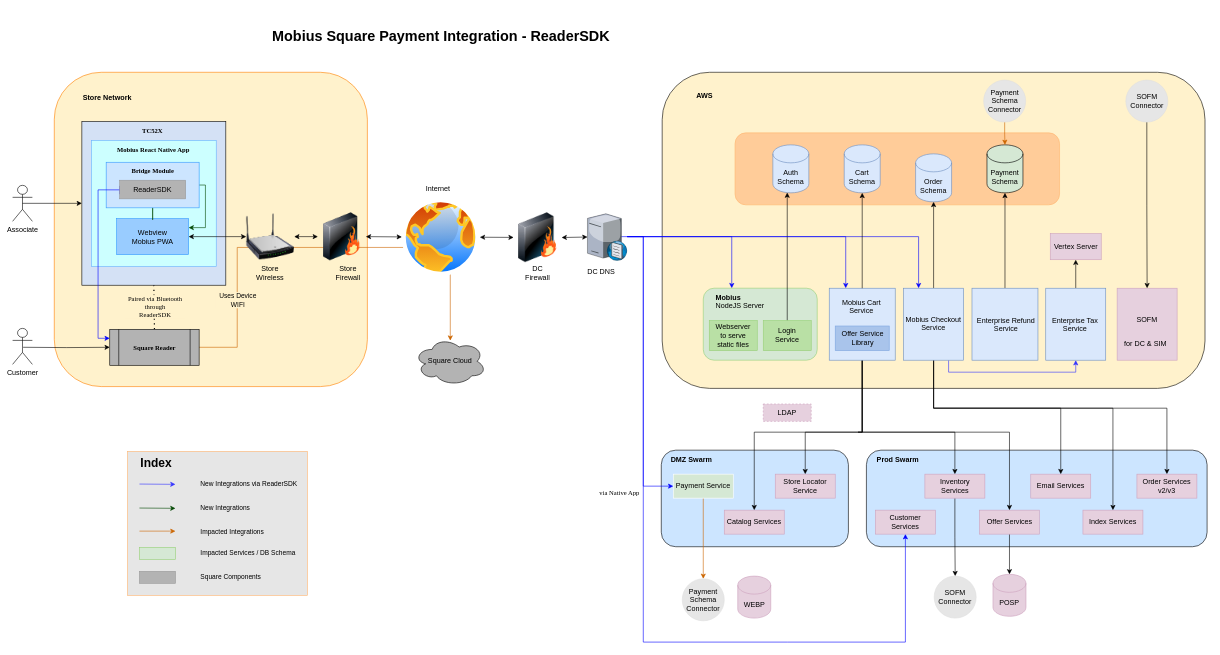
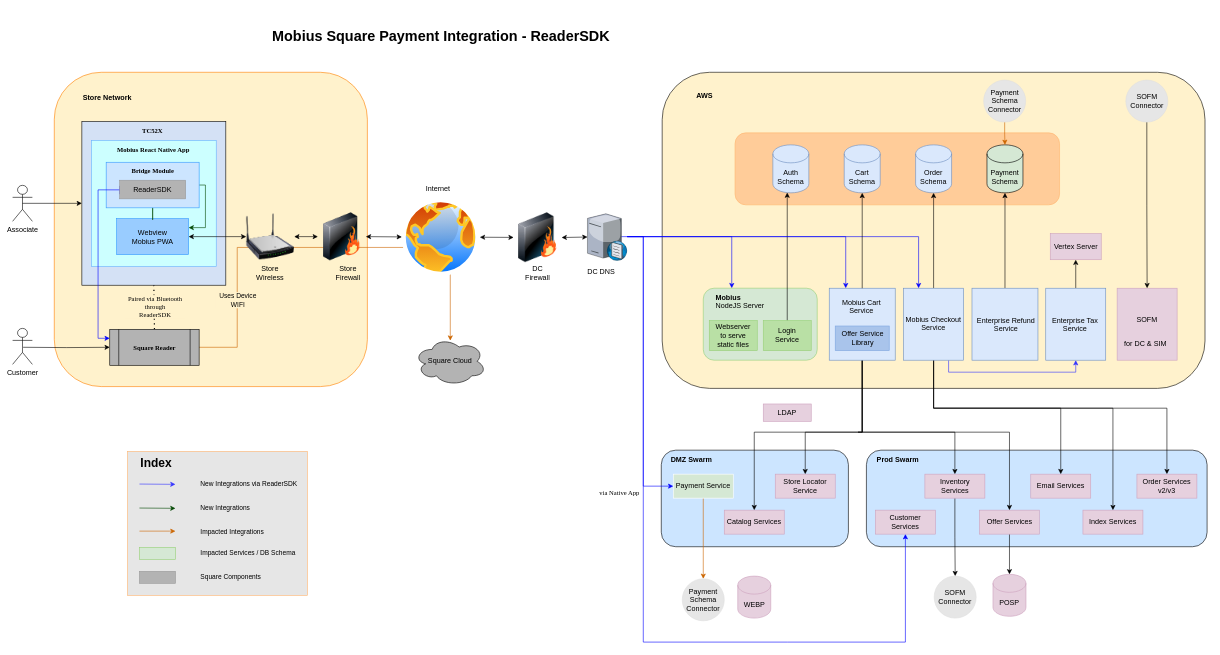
node "Order Schema": moved (934, 178) -> (934, 169)
node "LDAP": style dashed -> solid
